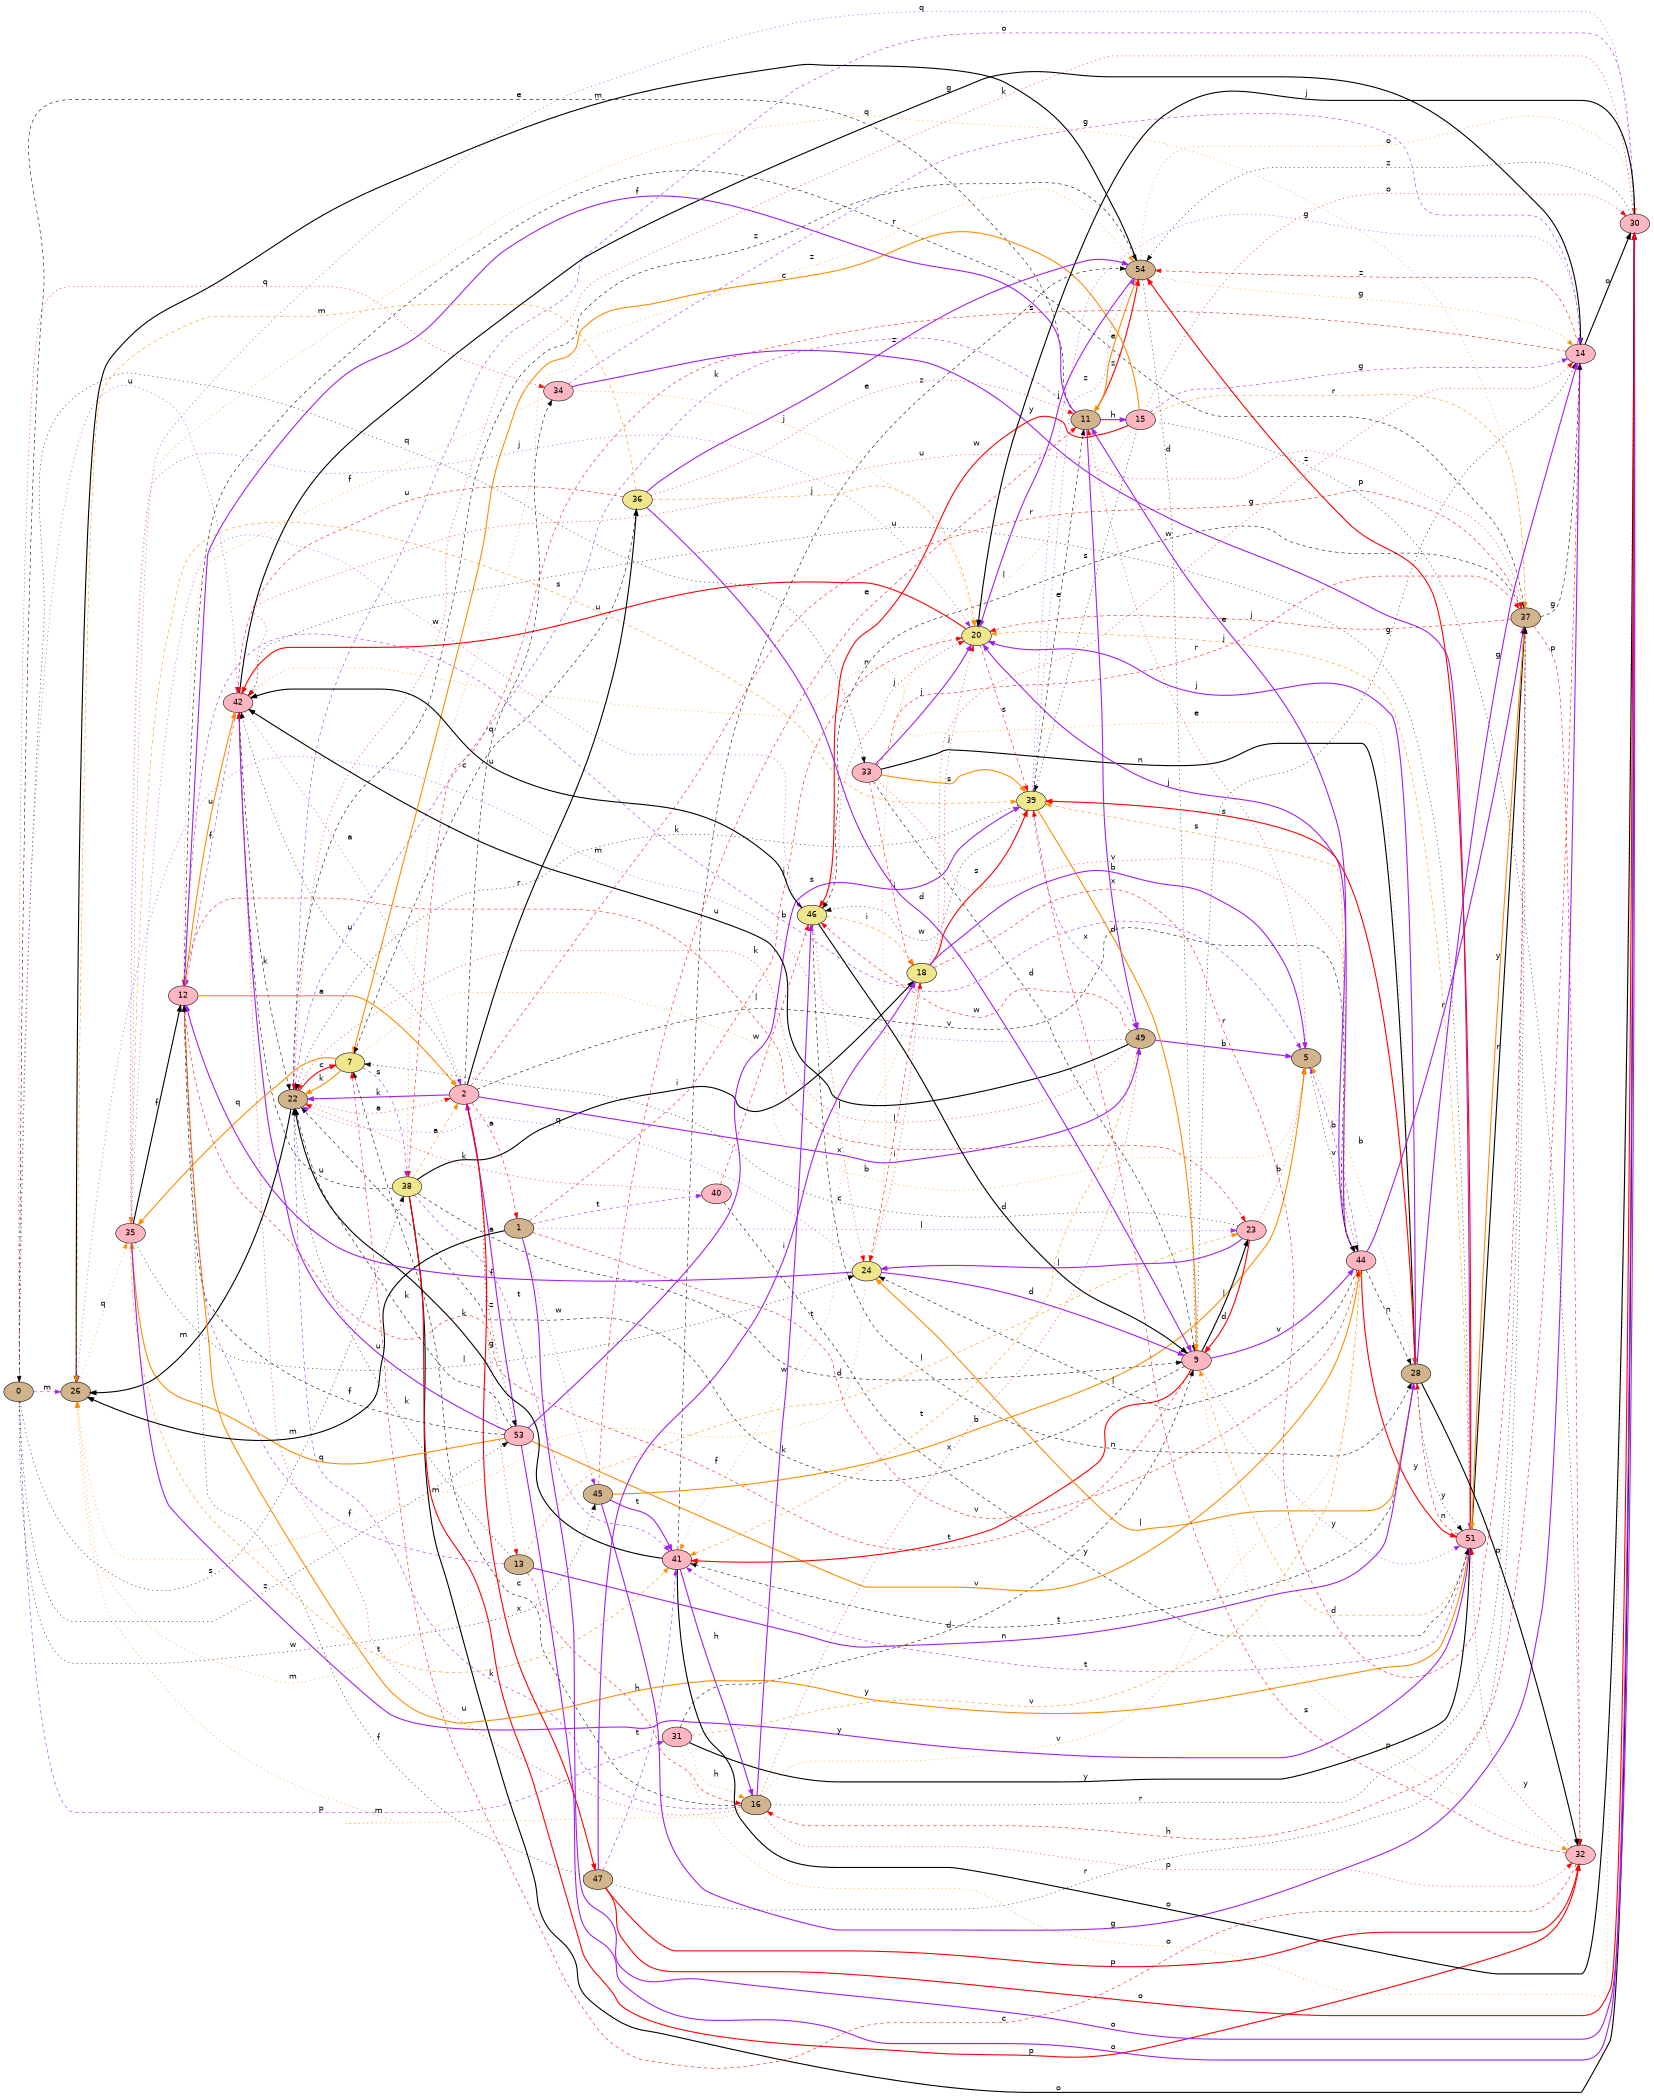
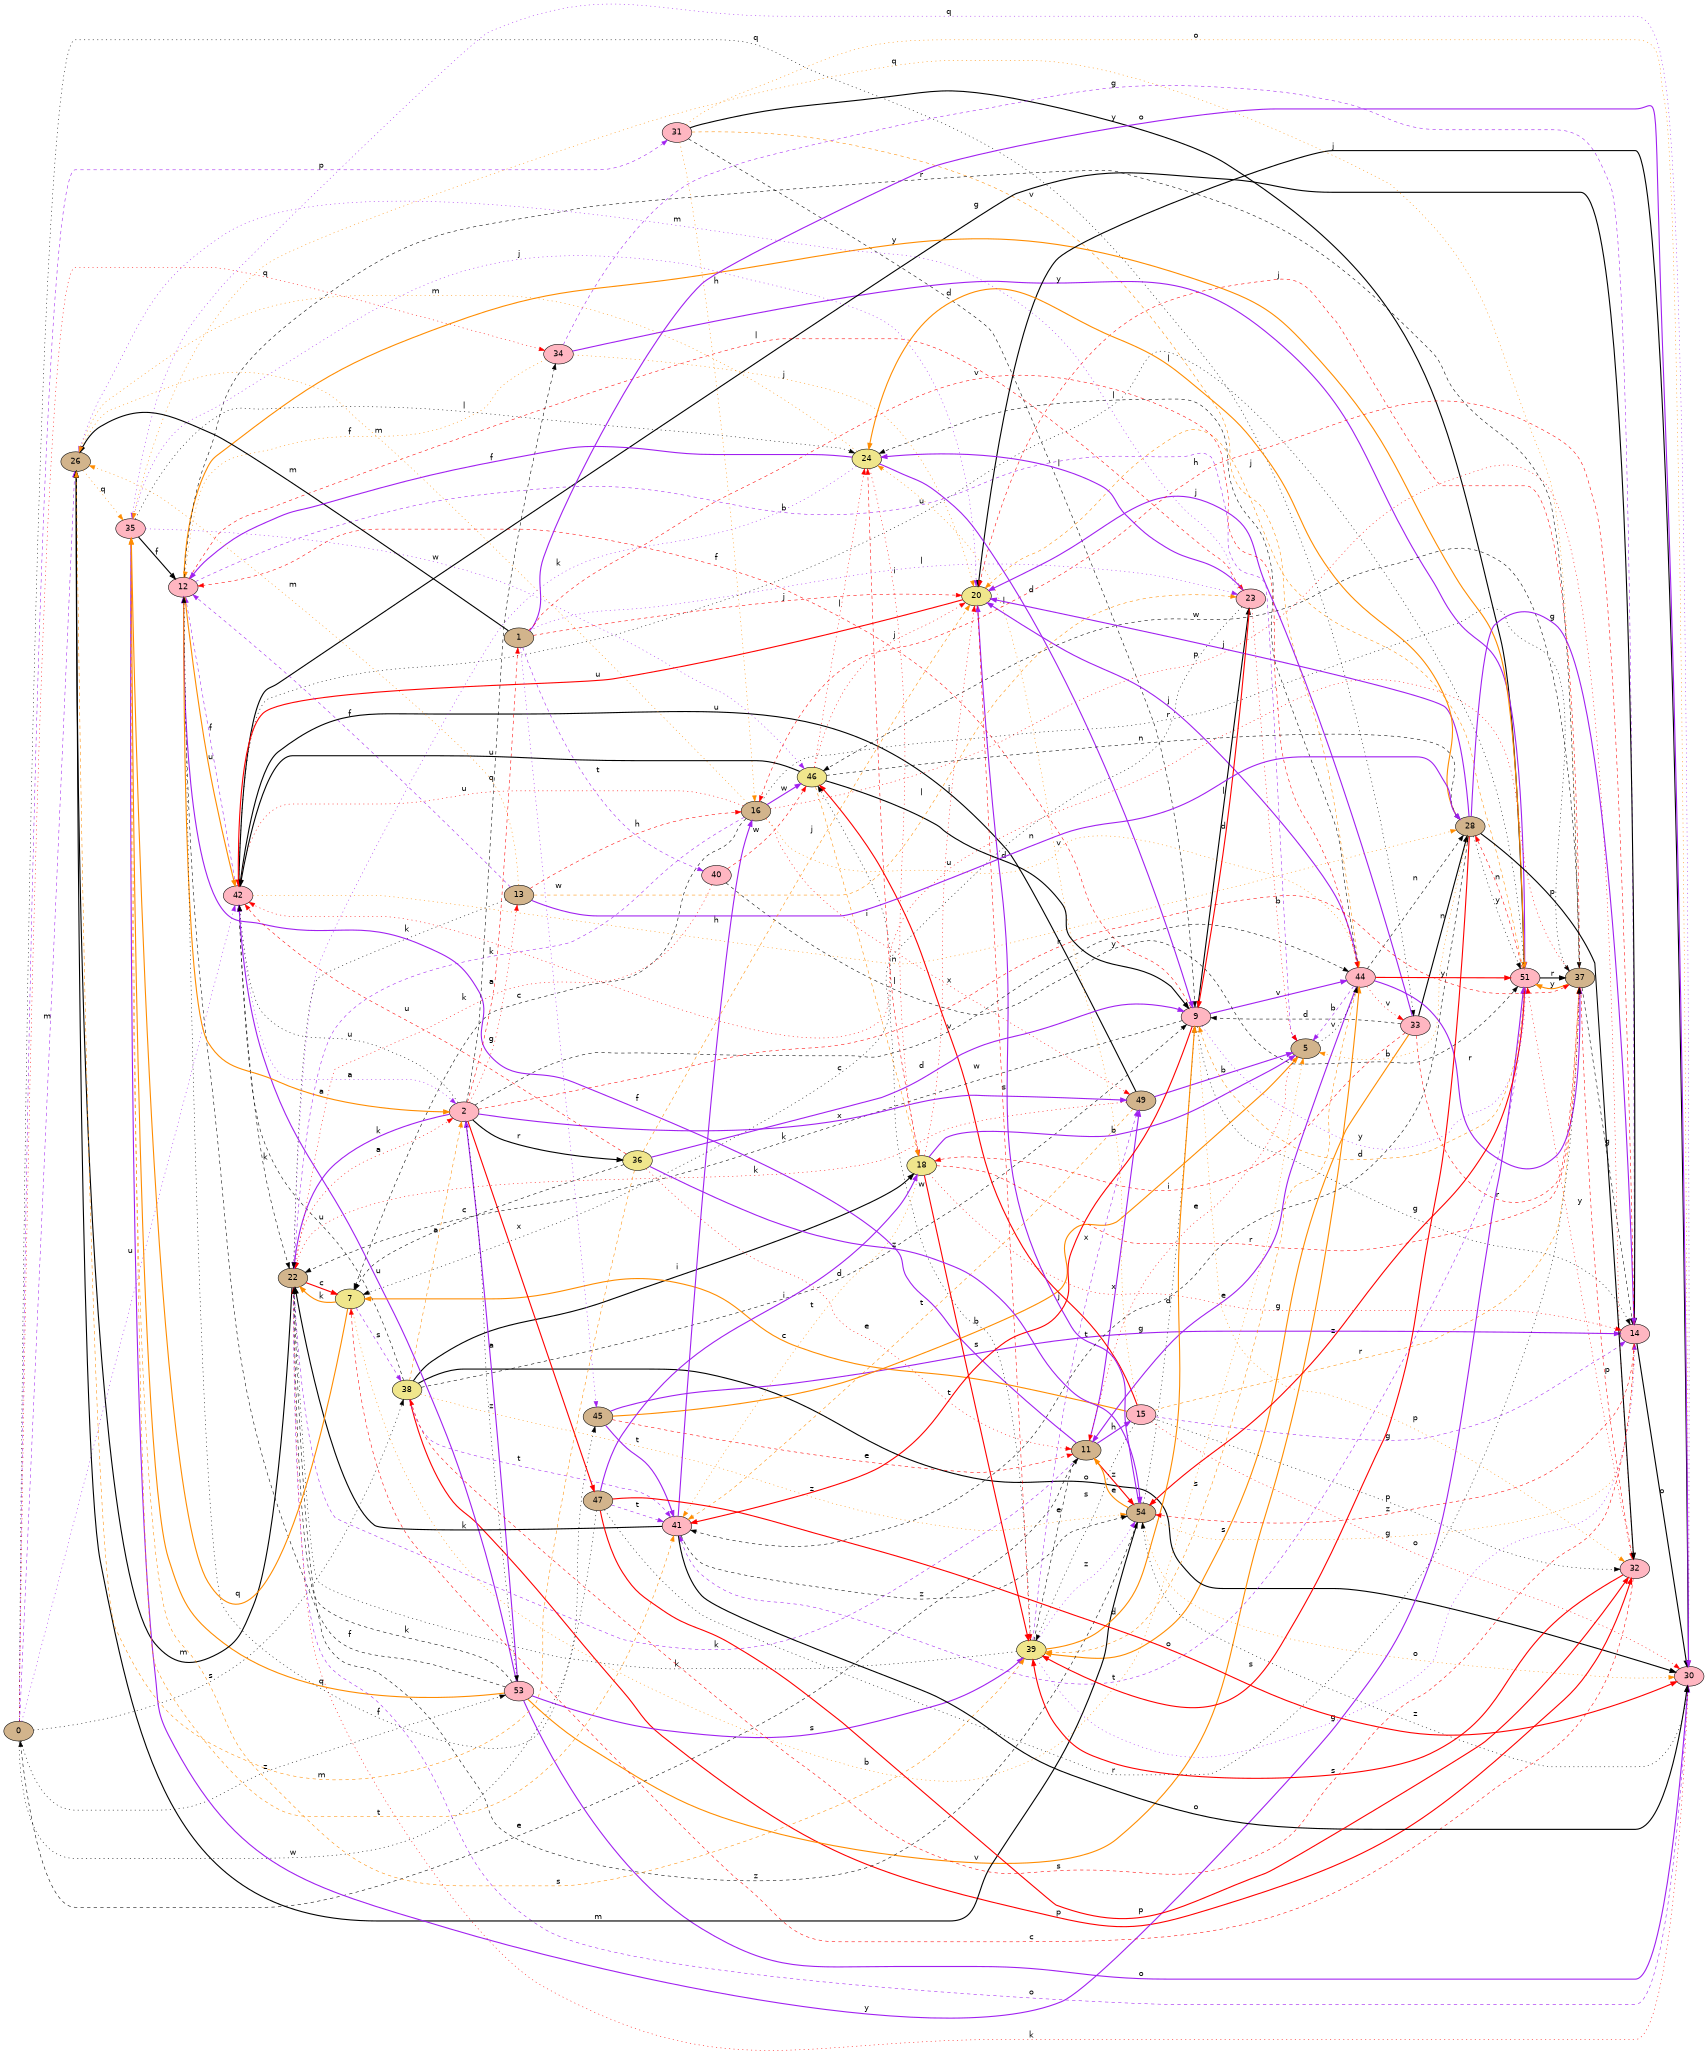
edge "49" -> "26": now "23" -> "26"
edge "33" -> "44": reversed
edge "49" -> "46": removed, label "w"
edge "24" -> "22": label "q" -> "k"
edge "32" -> "39": style dashed -> bold
